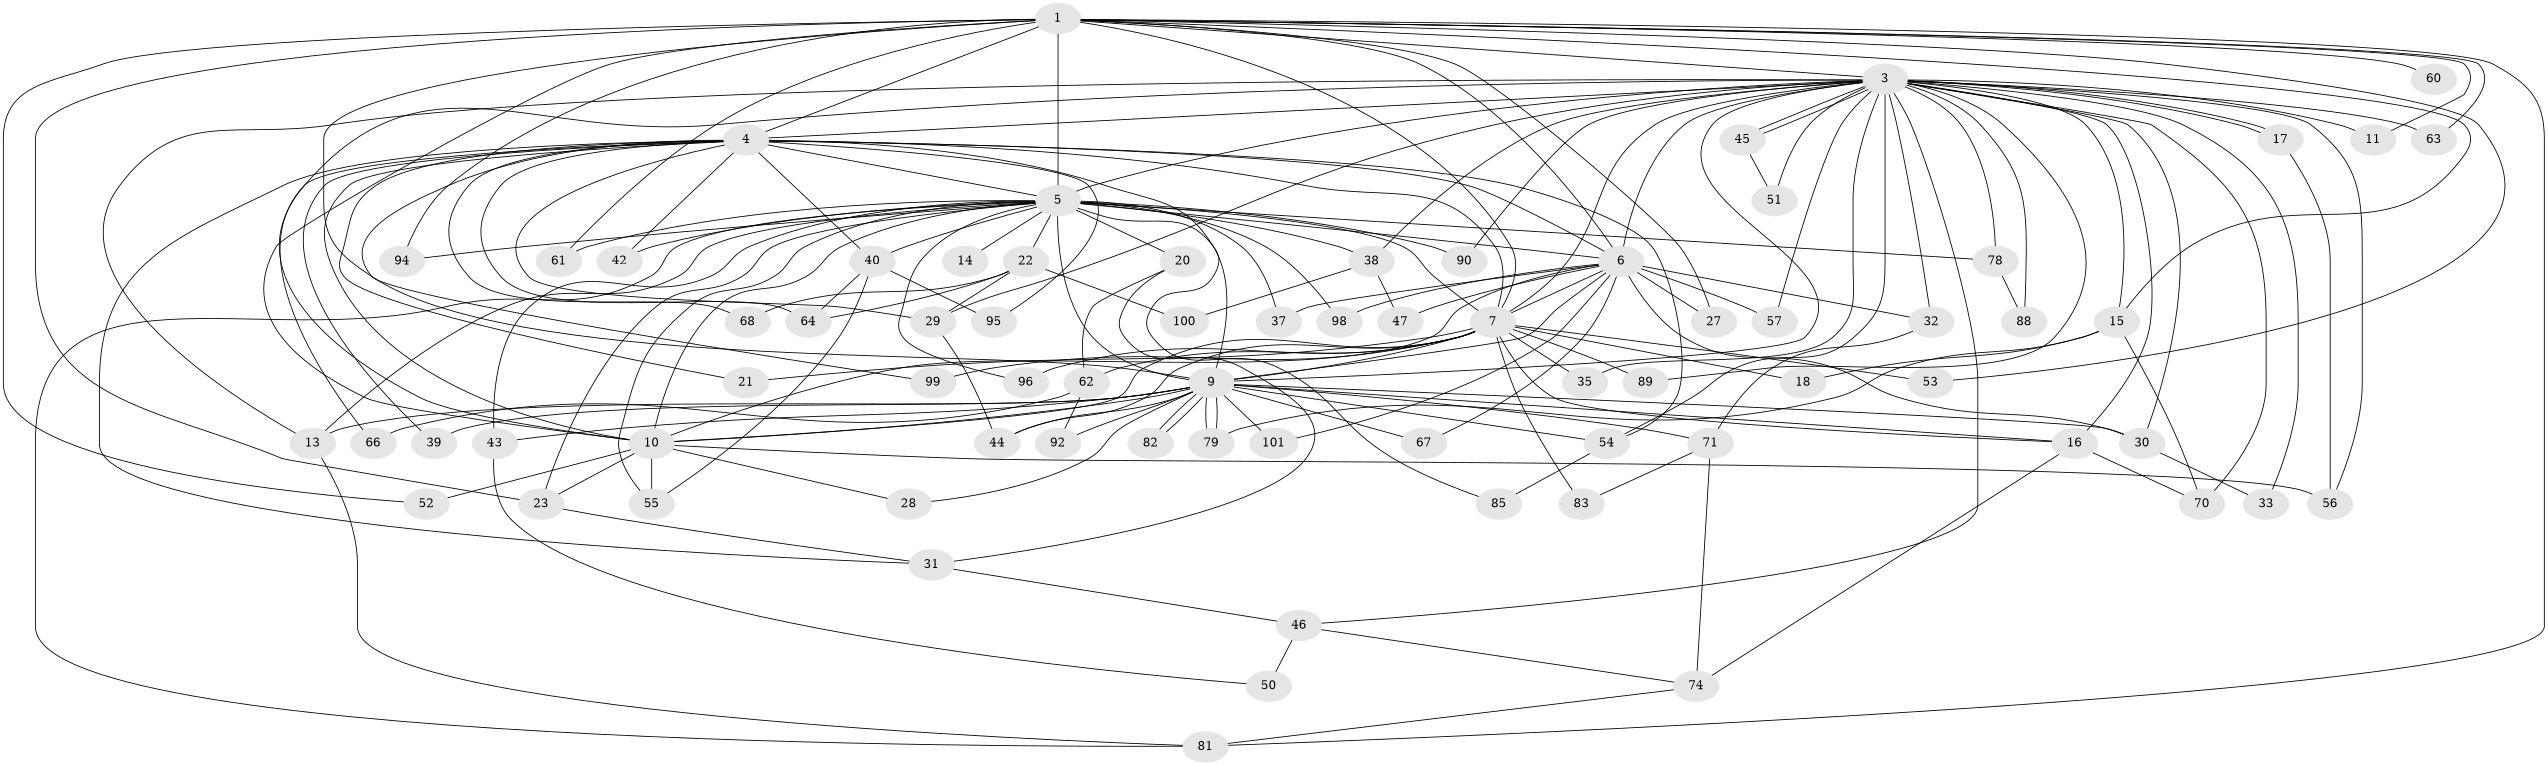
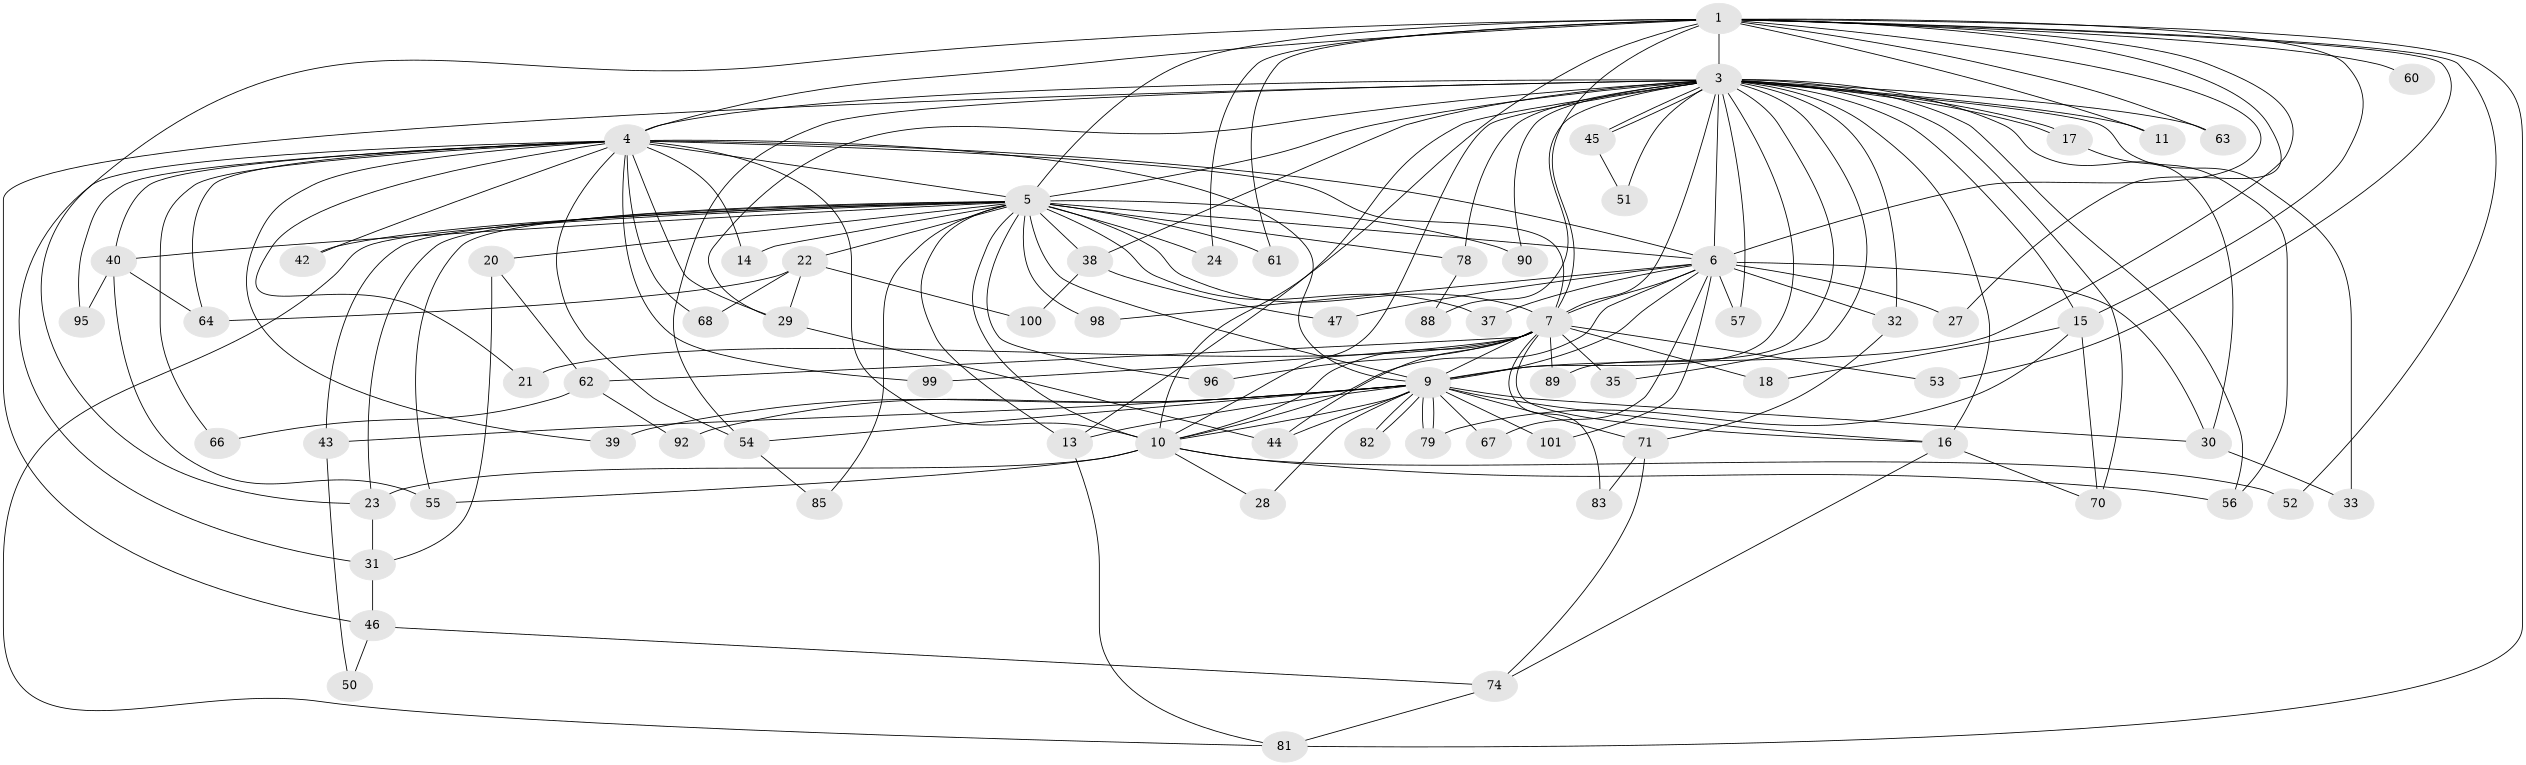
edge "4" -- "14": added
node "94": label "94" -> "24"
